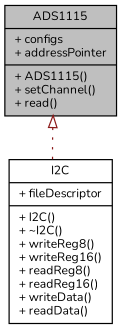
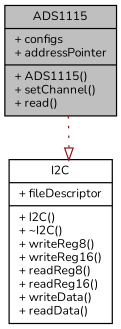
edge "I2C" -> "ADS1115": reversed
